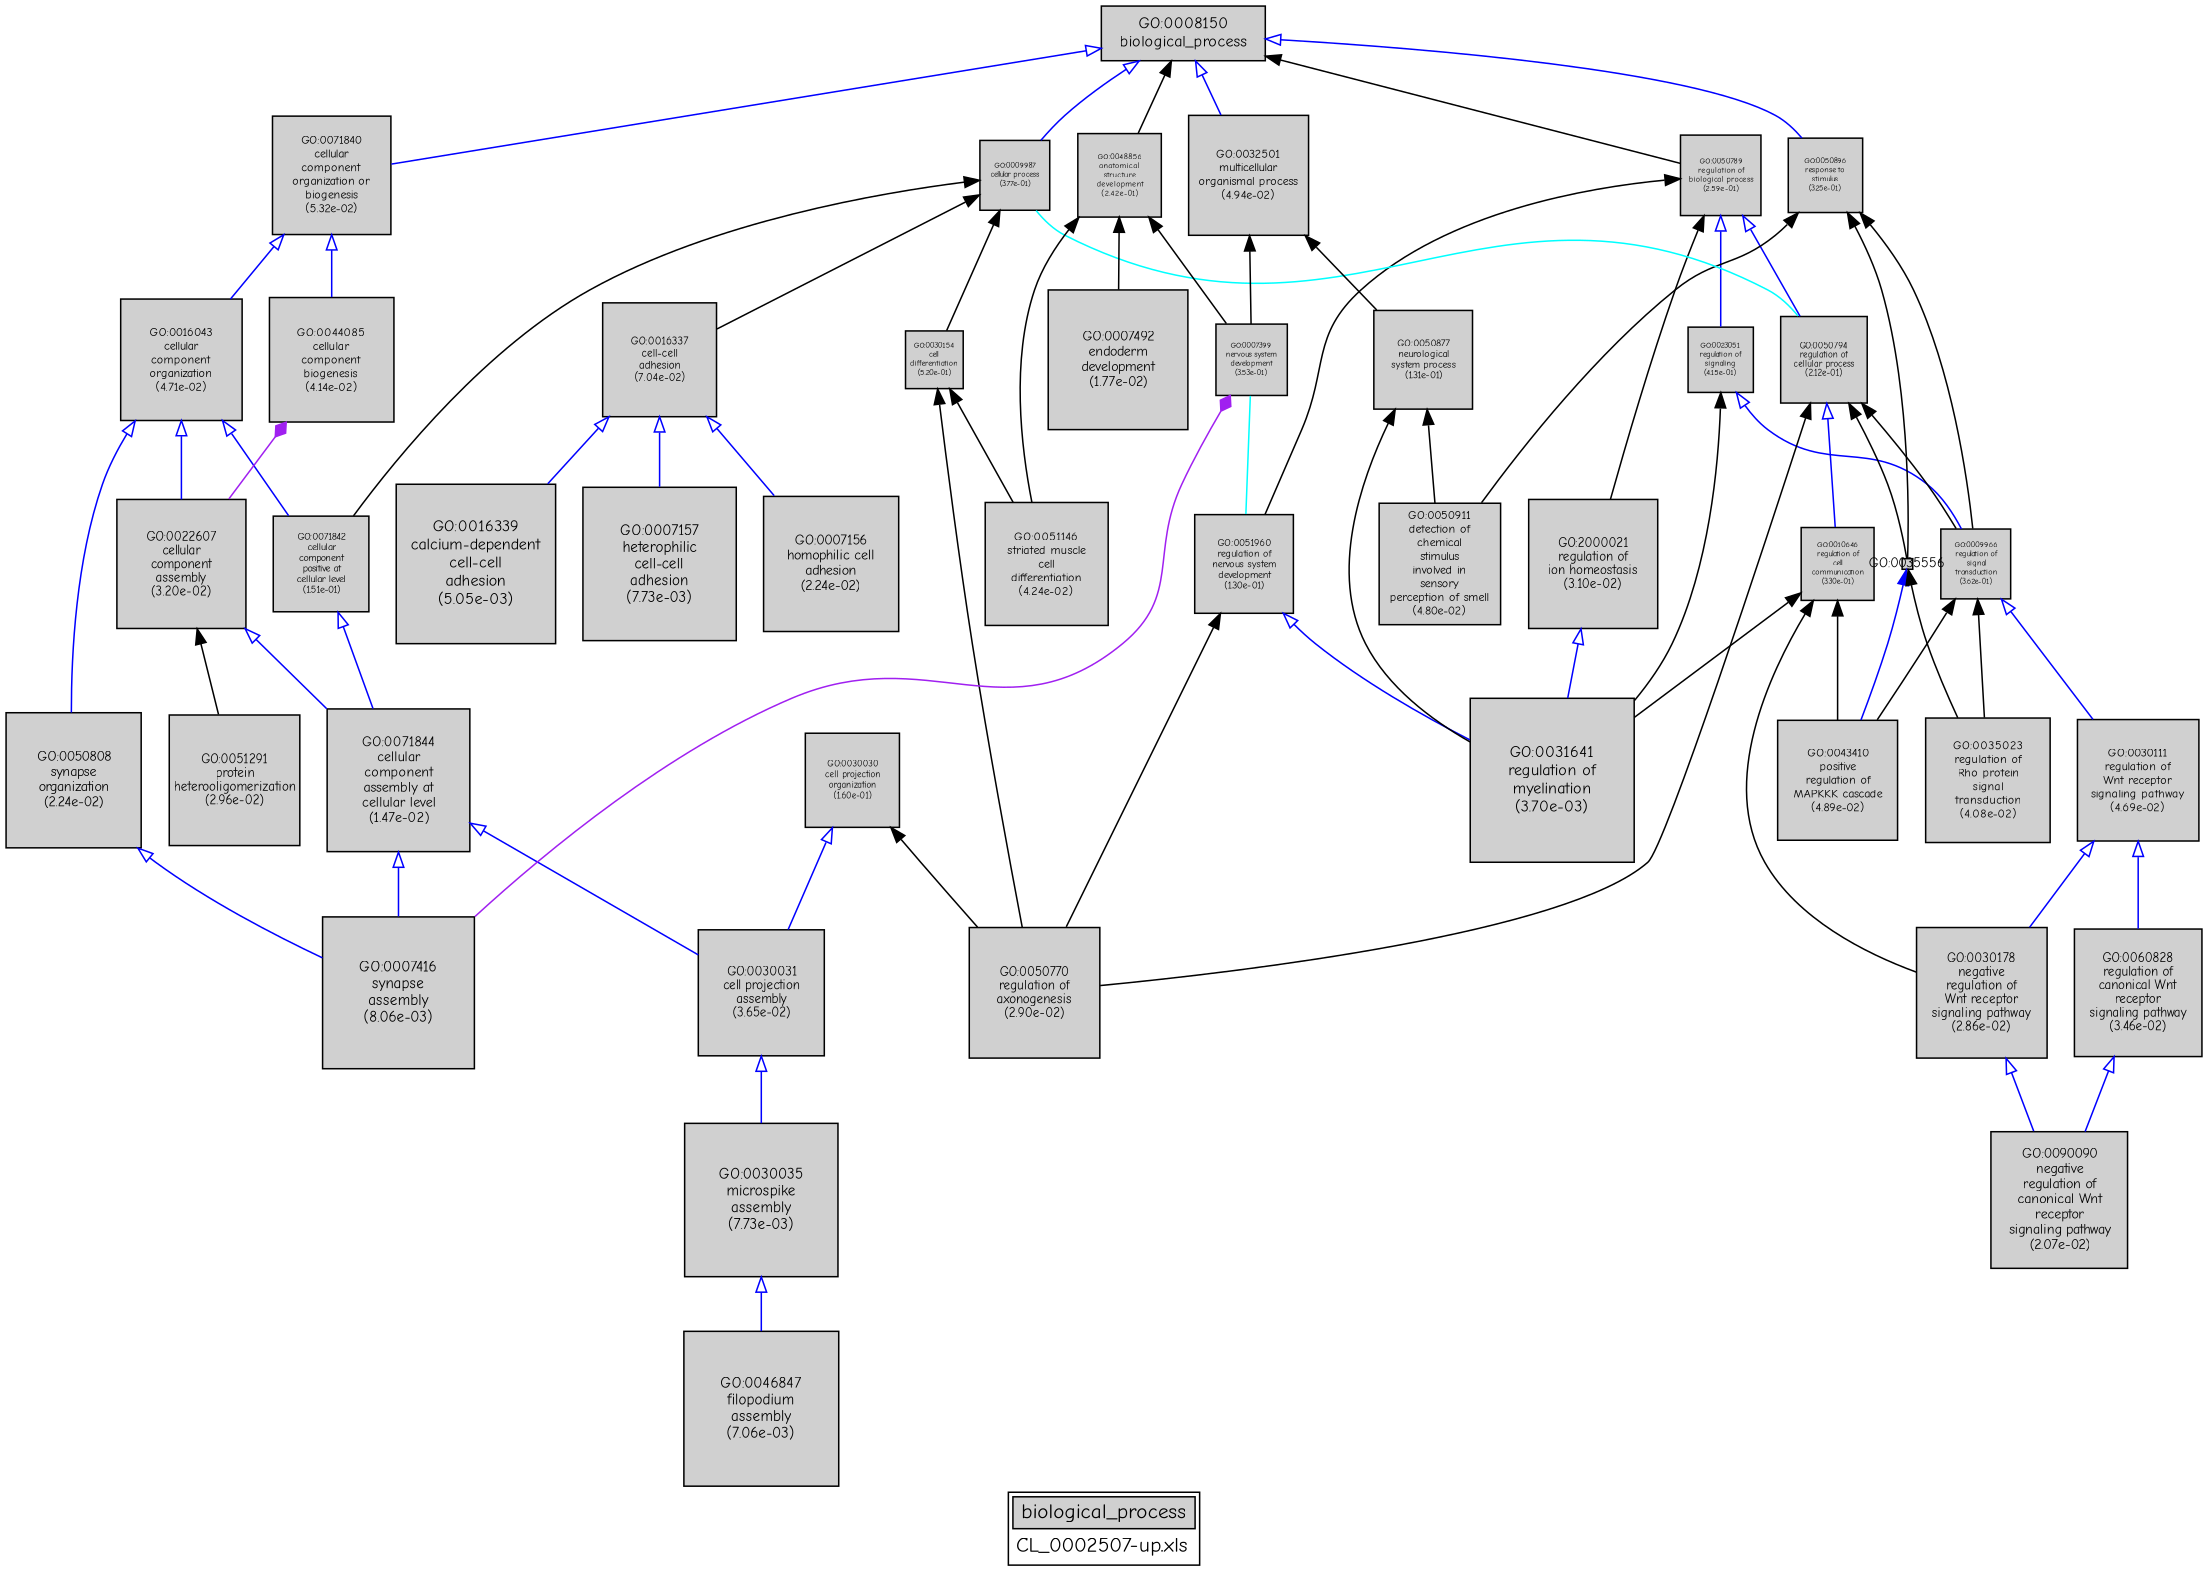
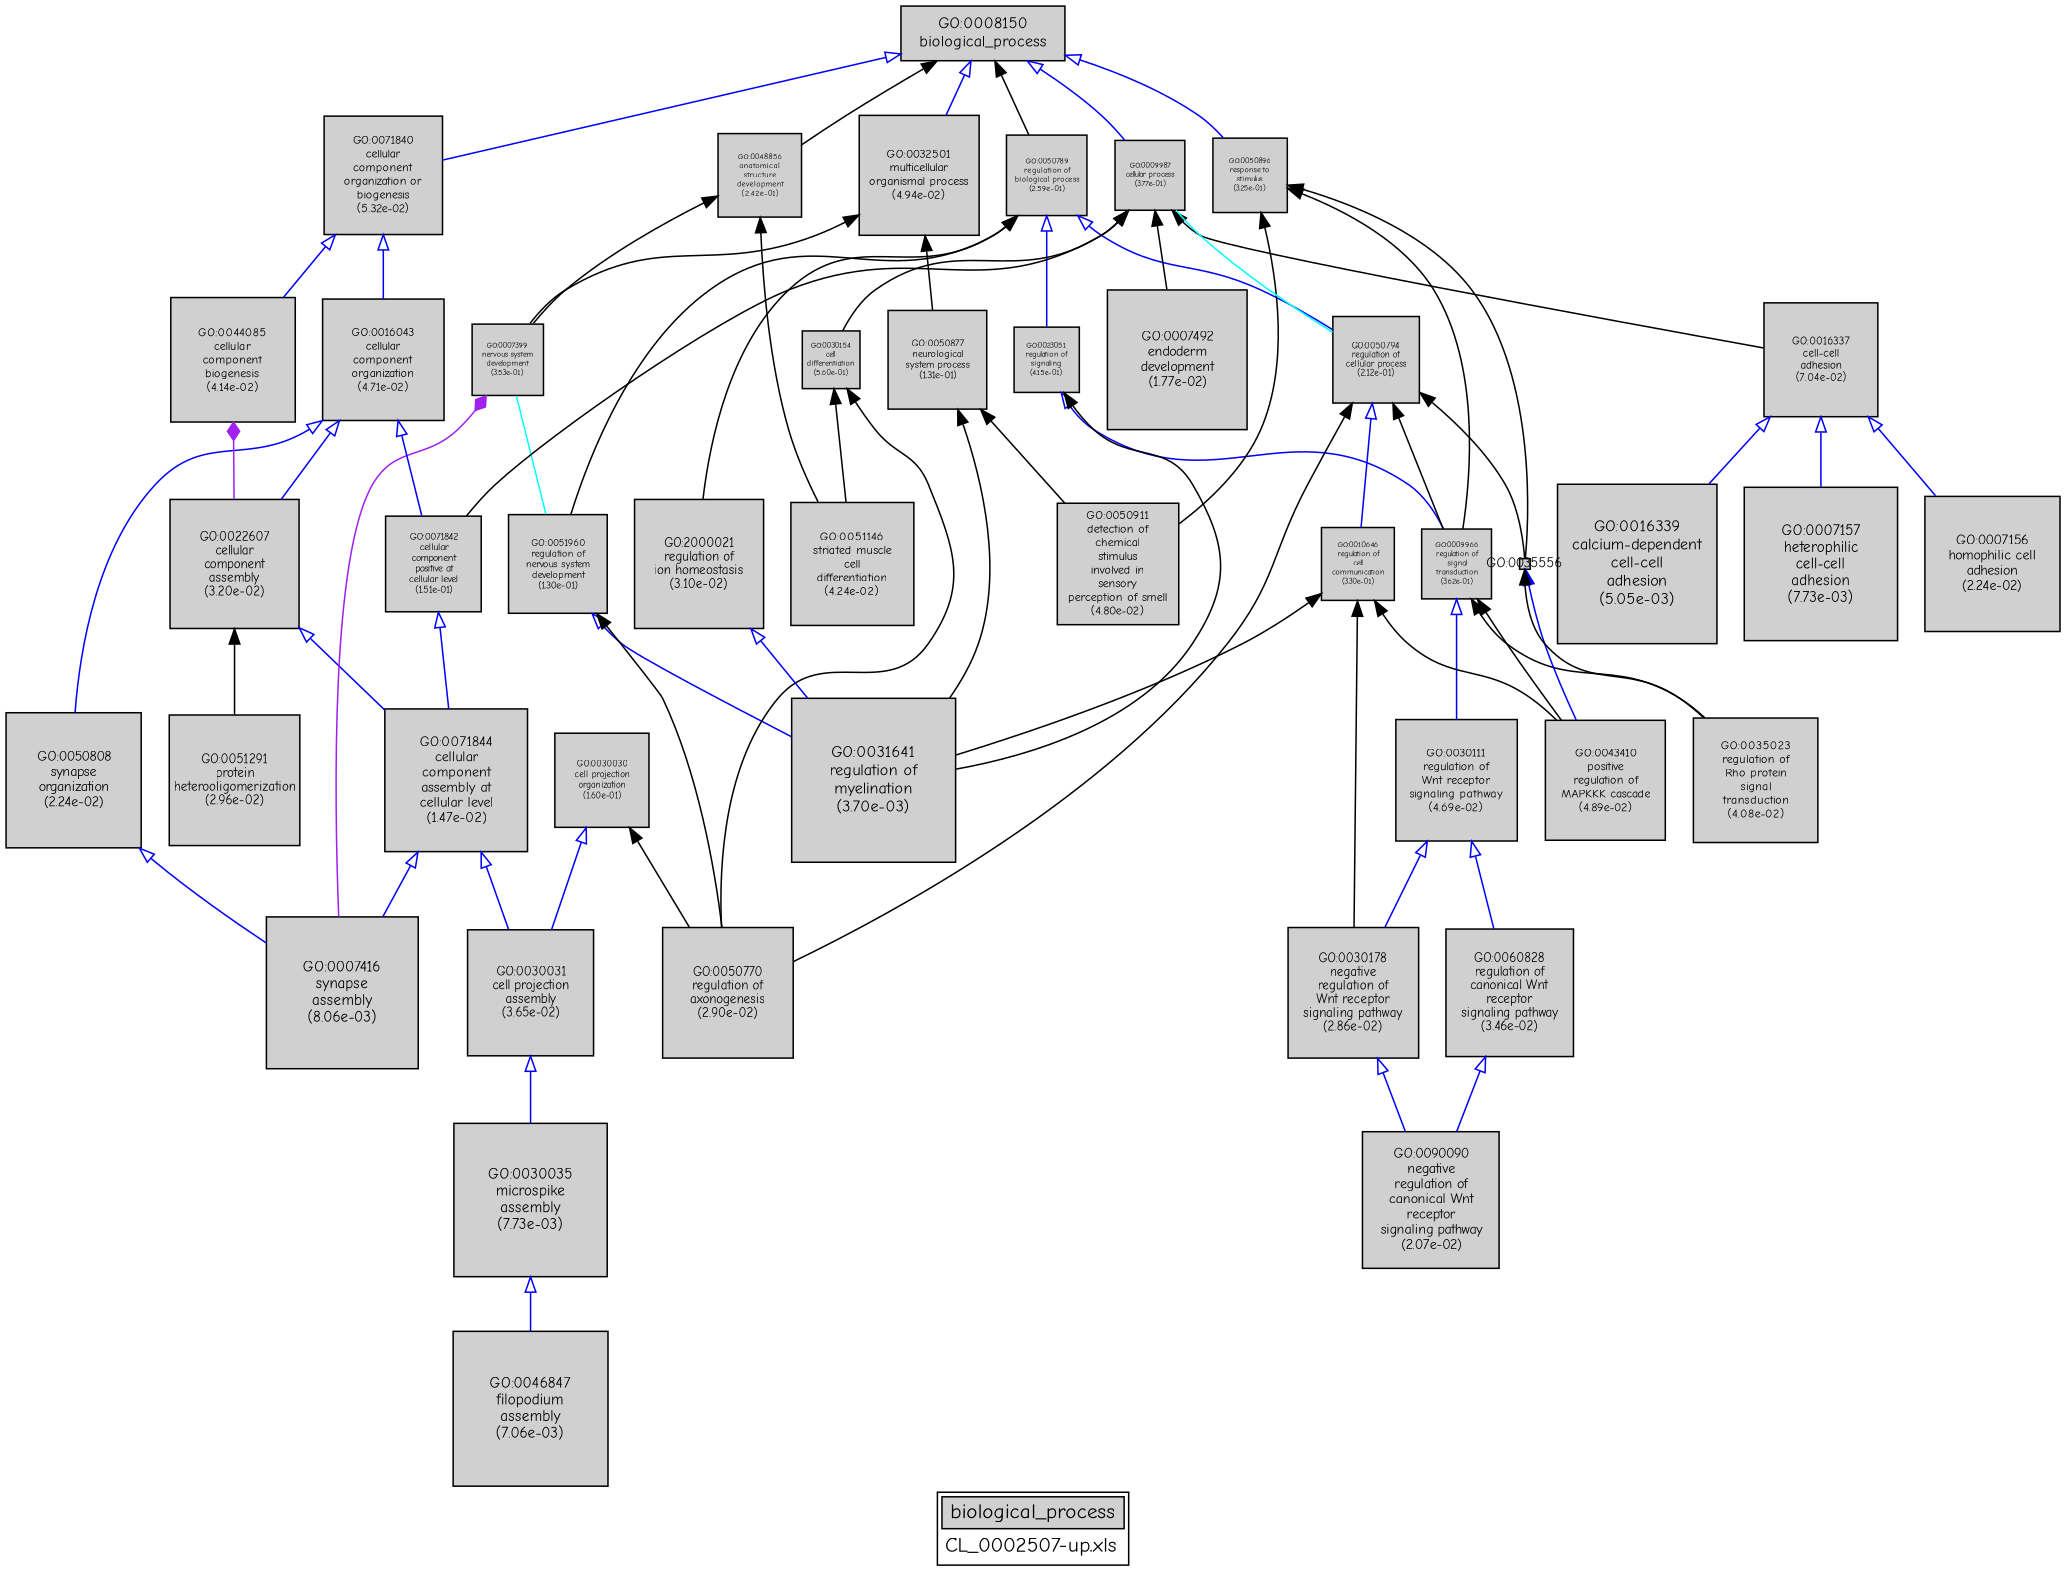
edge "GO:0007492" -> "GO:0048856": now "GO:0007492" -> "GO:0009987"
node "GO:0030154": text "(5.20e-01)" -> "(5.60e-01)"
